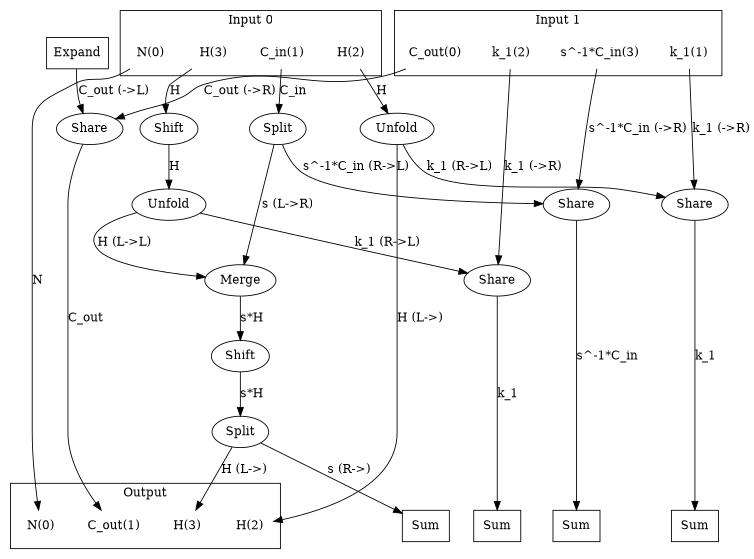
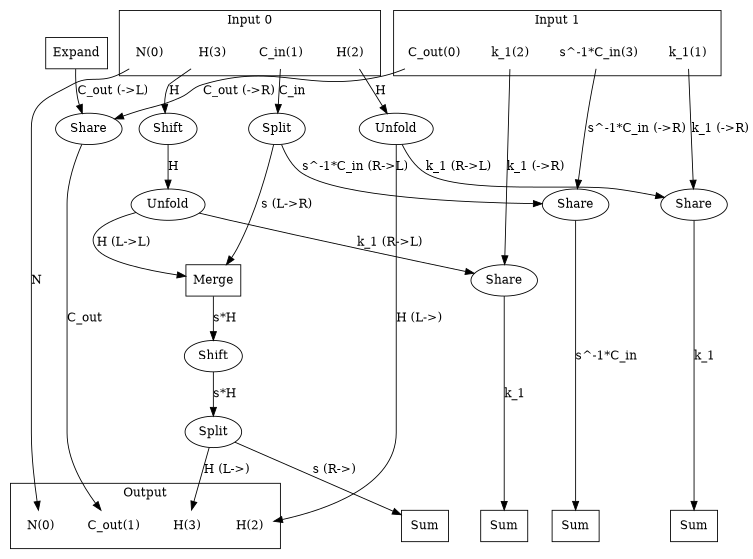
node "Merge": shape ellipse -> box
